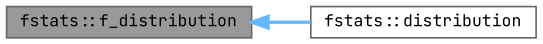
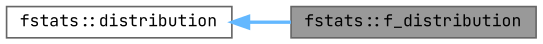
edge "fstats::distribution" -> "fstats::f_distribution": reversed
